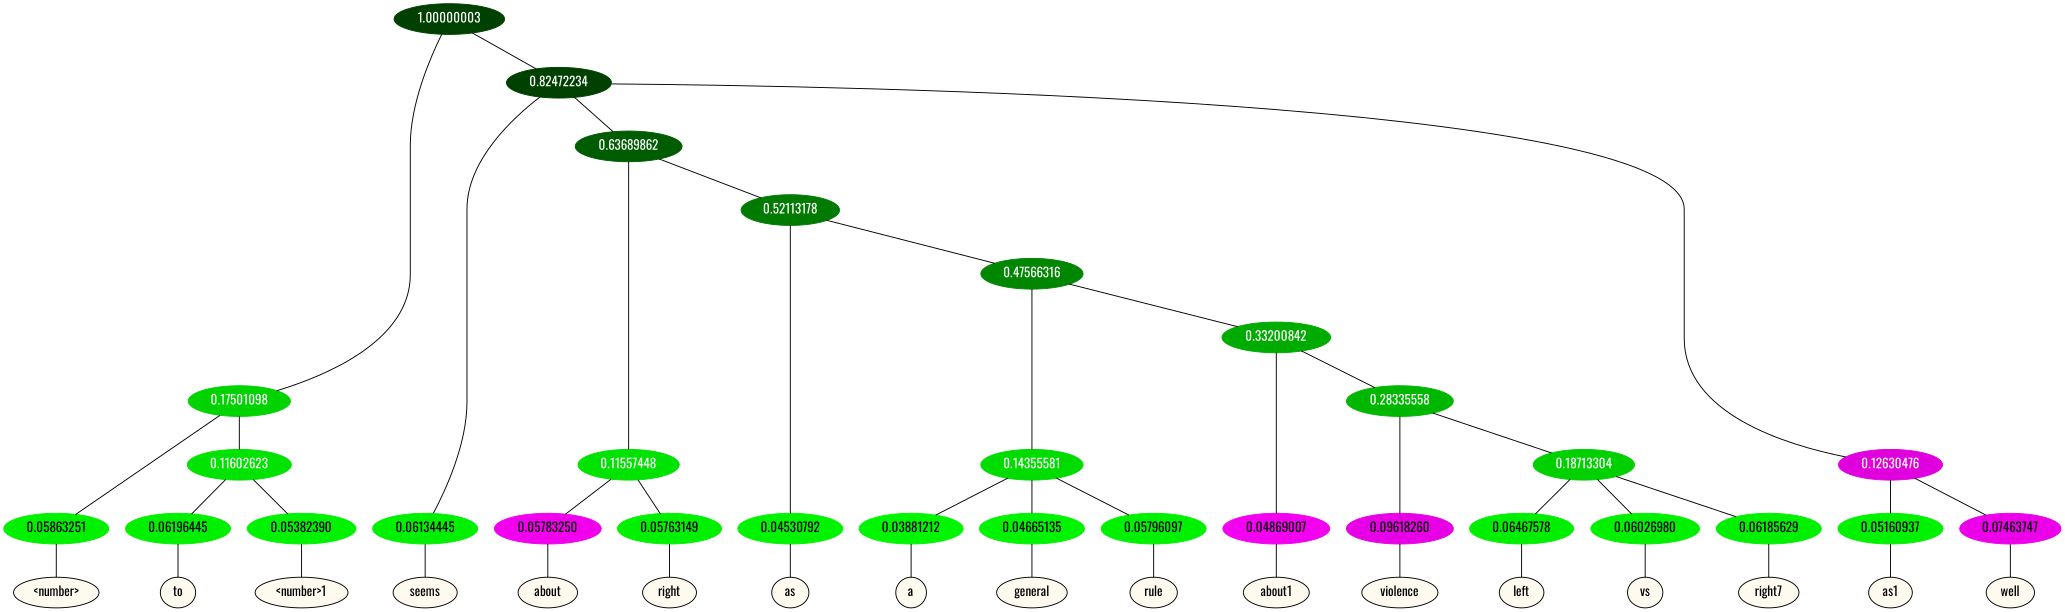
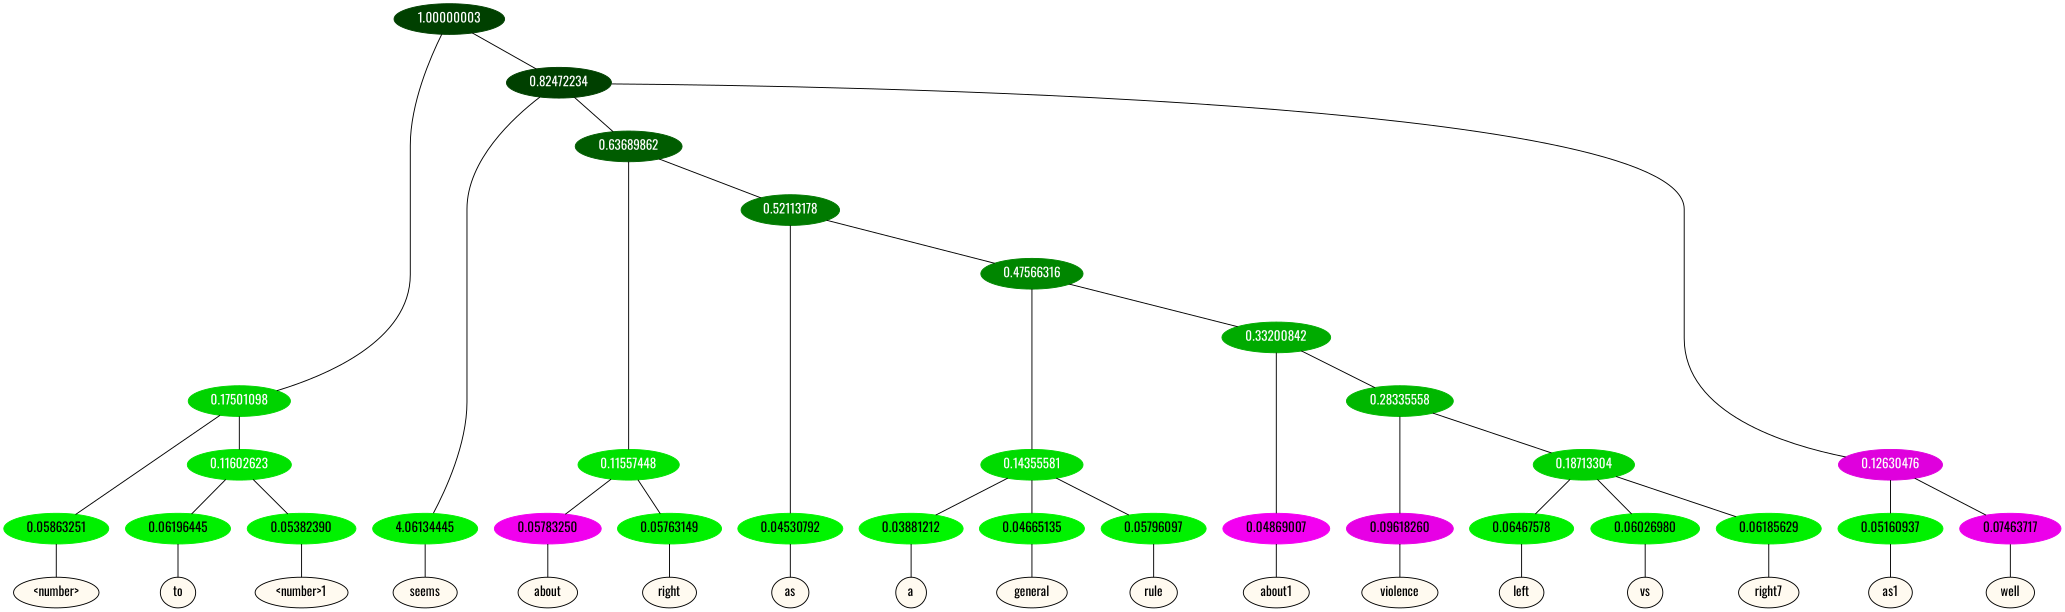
node "0.06134445": label "0.06134445" -> "4.06134445"
node "0.07463747": label "0.07463747" -> "0.07463717"
